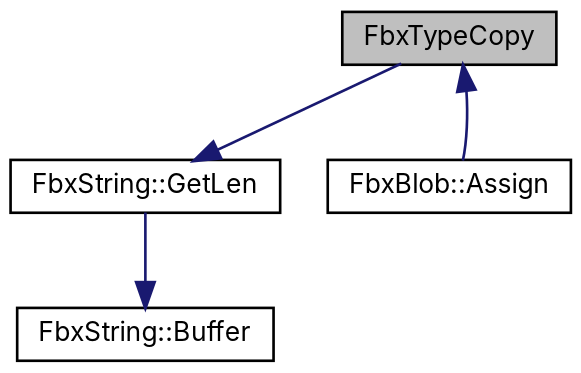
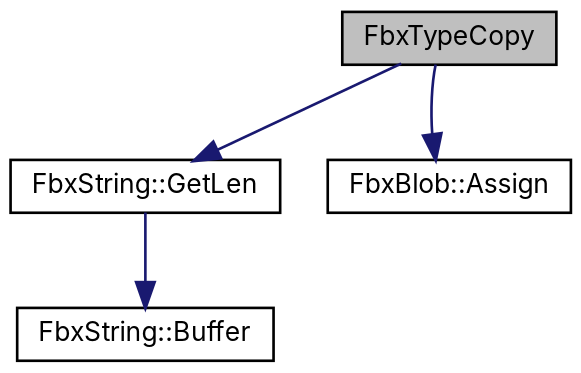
edge "FbxBlob::Assign" -> "FbxTypeCopy": reversed
